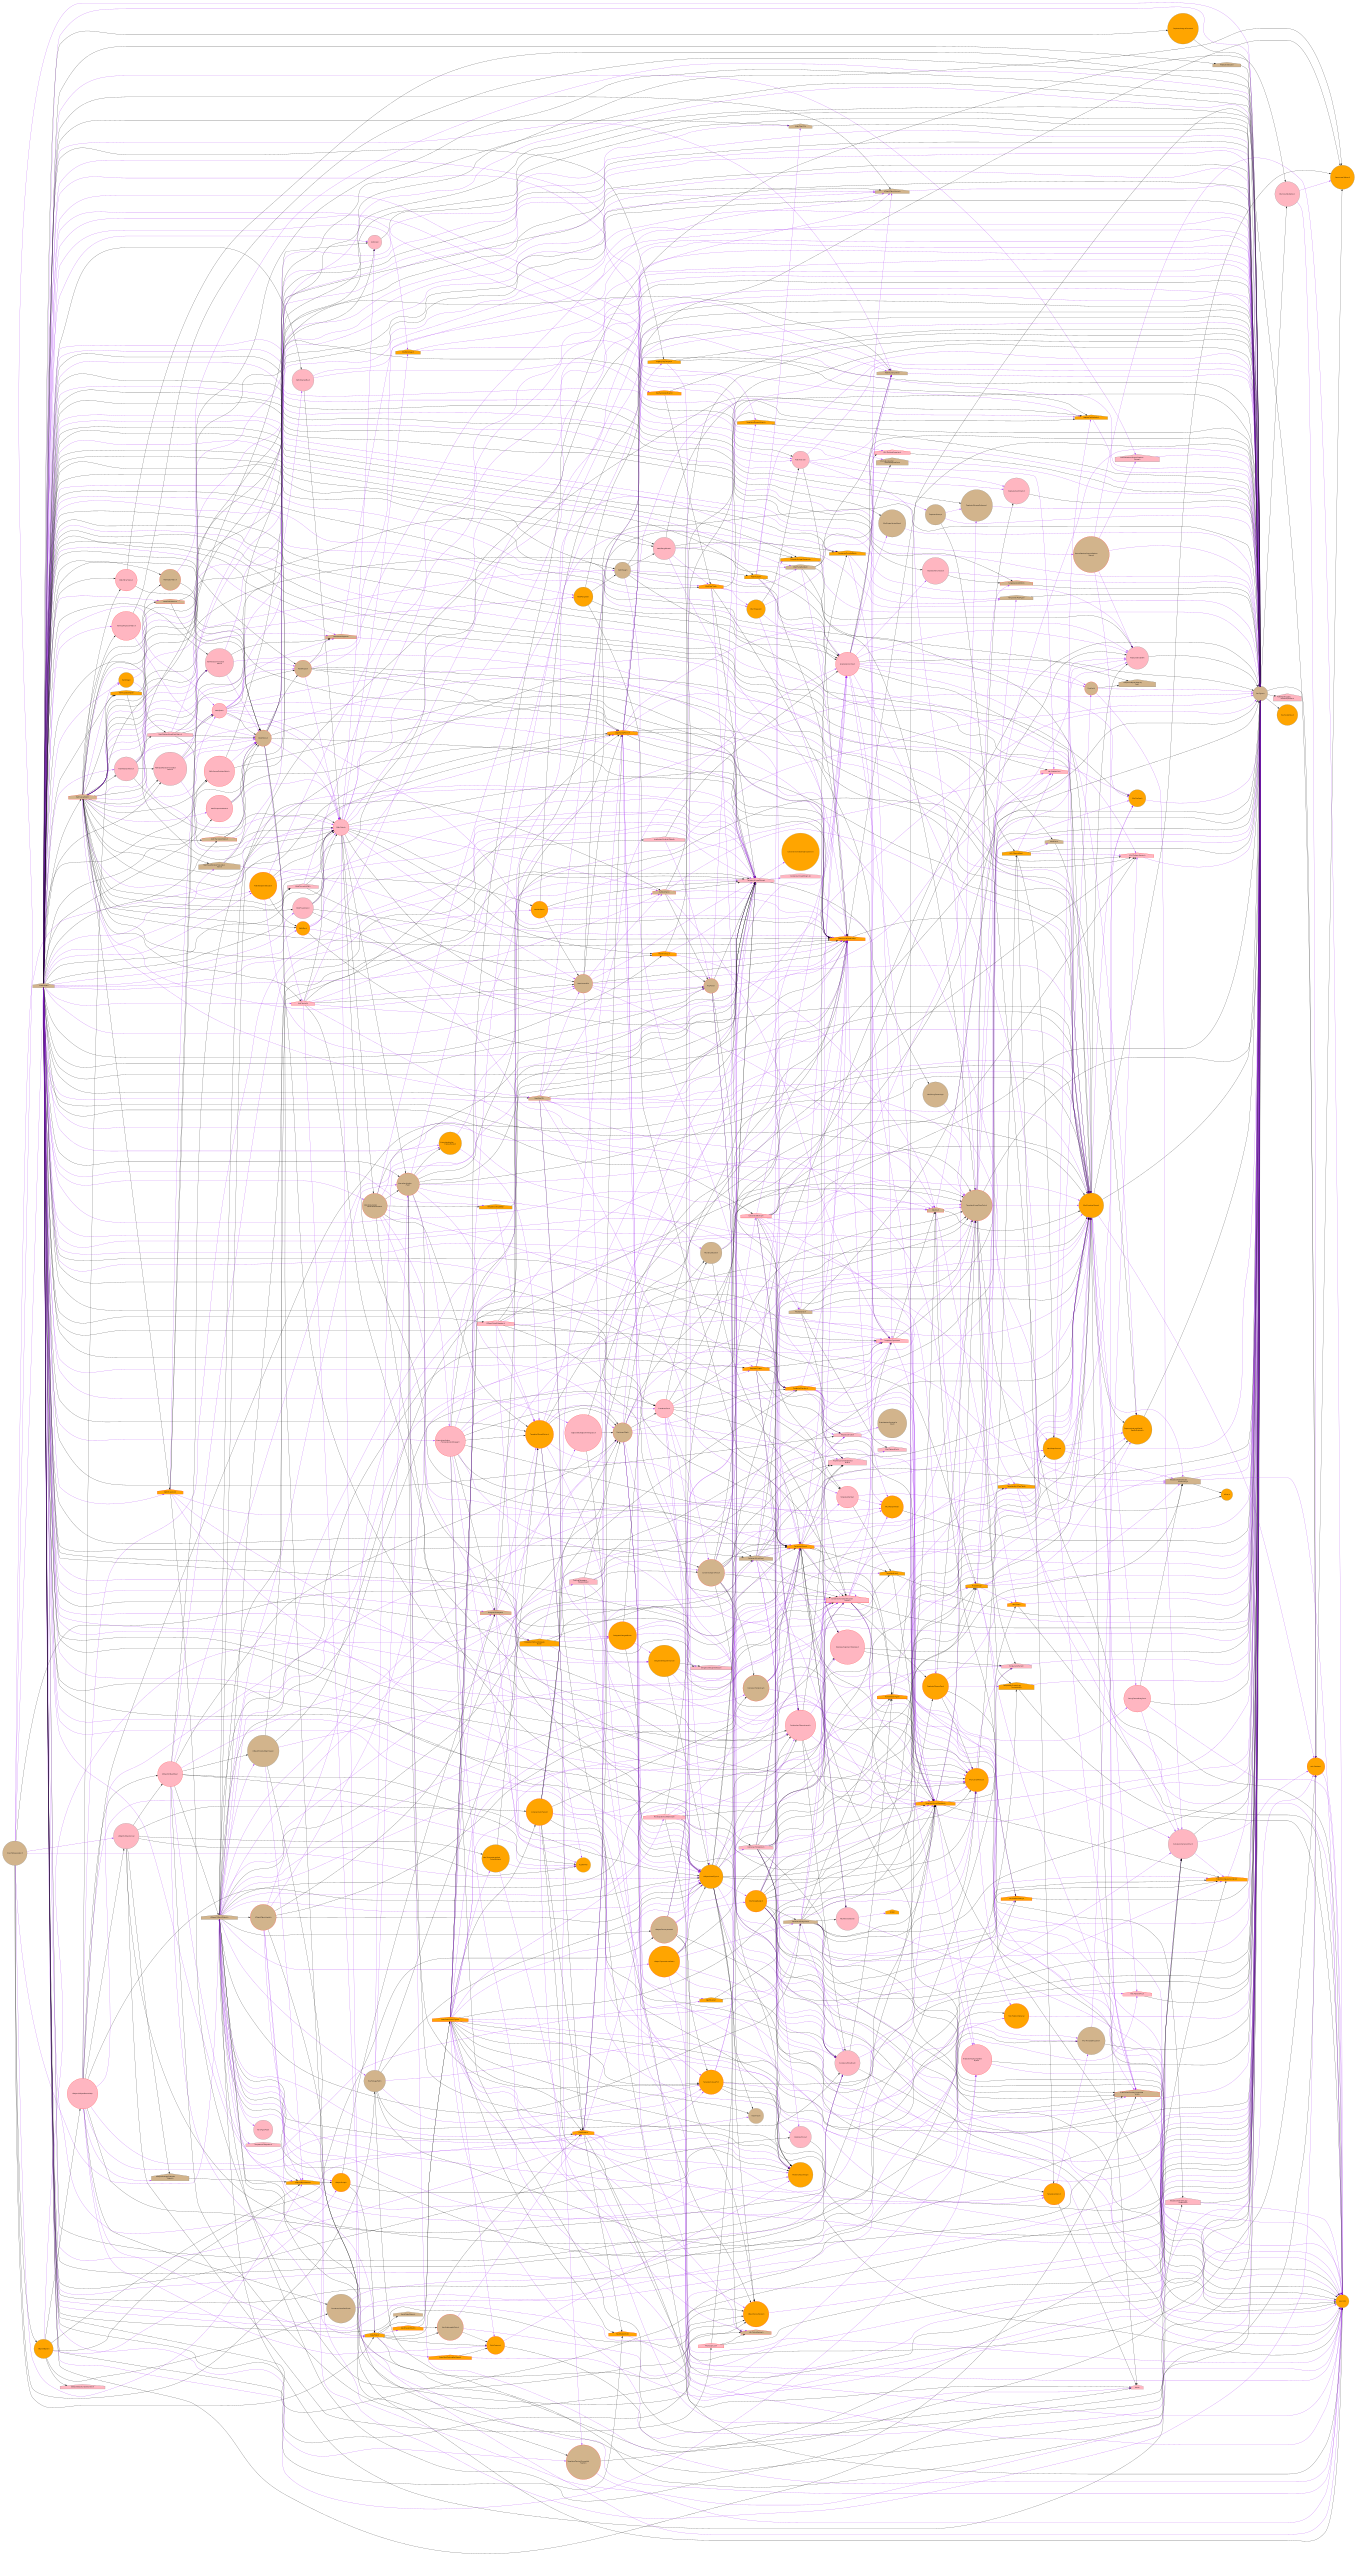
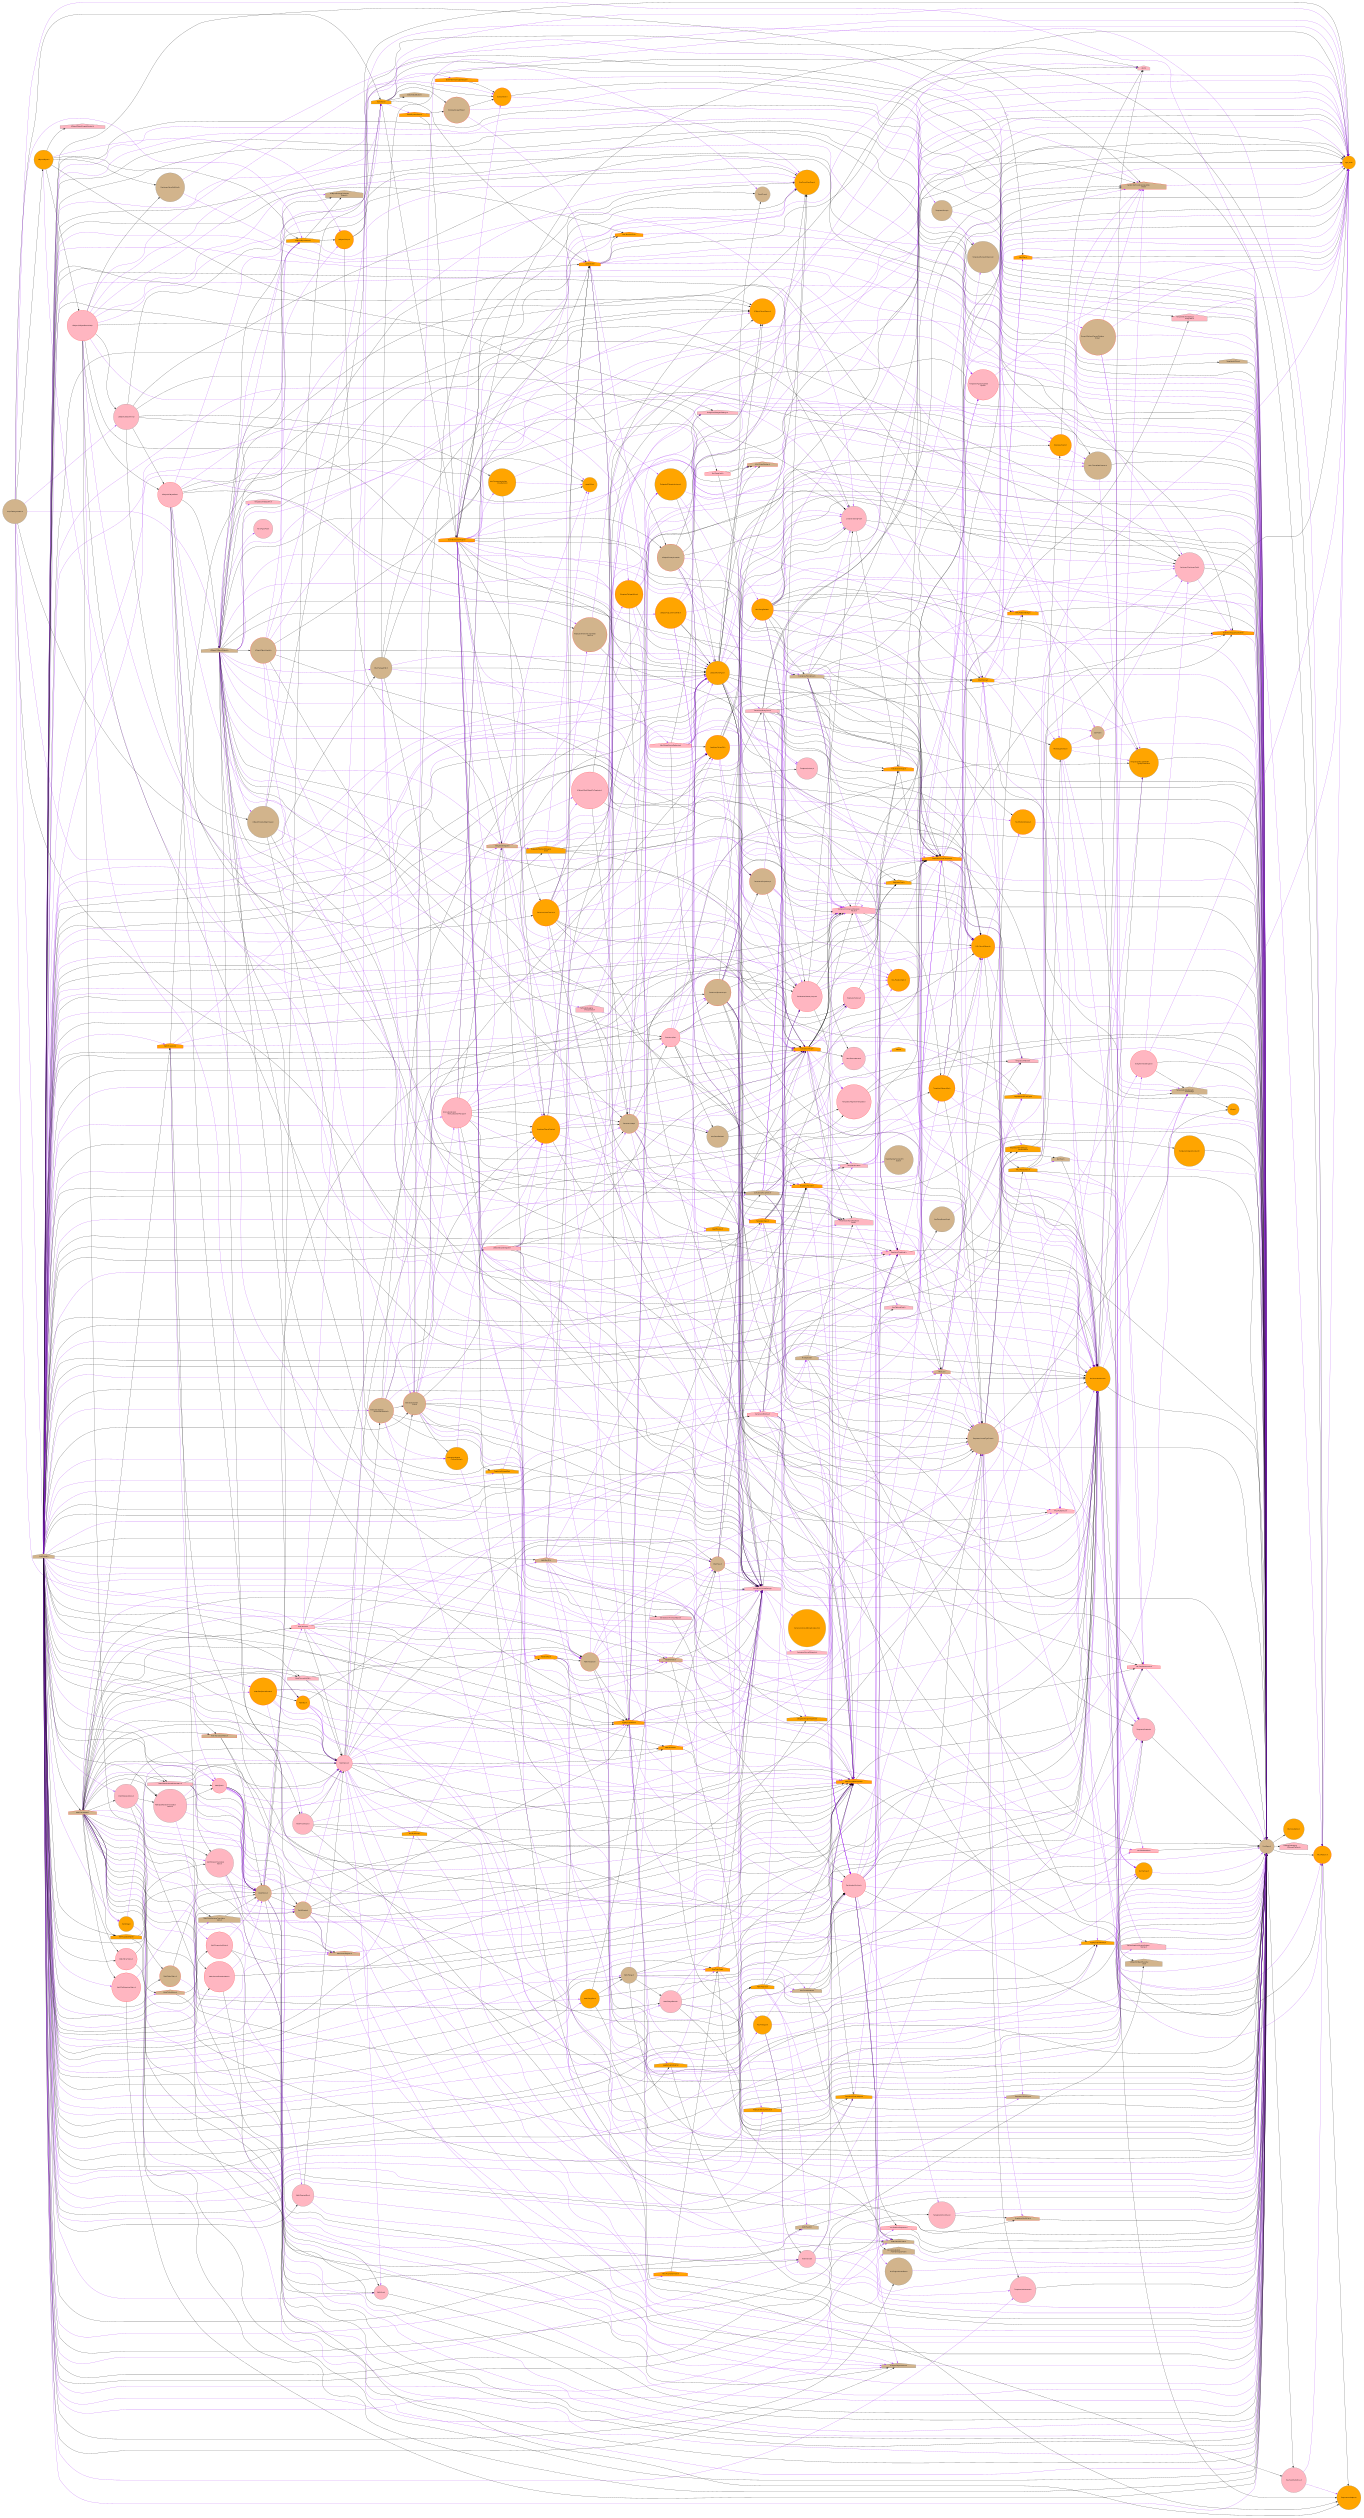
edge "CoreMinimal.h" -> "Math/RangeBound.h": color black -> purple
node "Math/IntRect.h": shape circle -> house
edge "UObject/GarbageCollection Globals.h" -> "UObject/ObjectMacros.h": reversed
